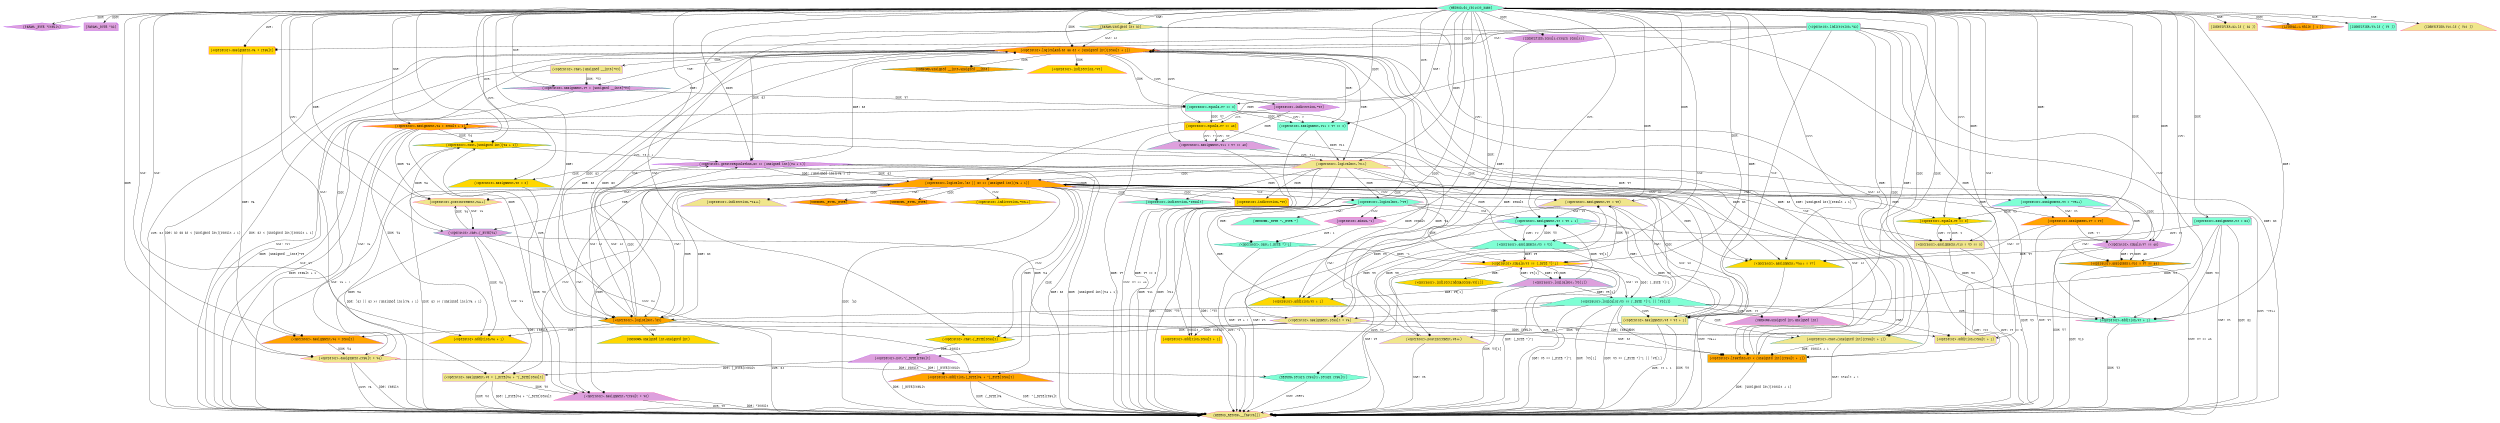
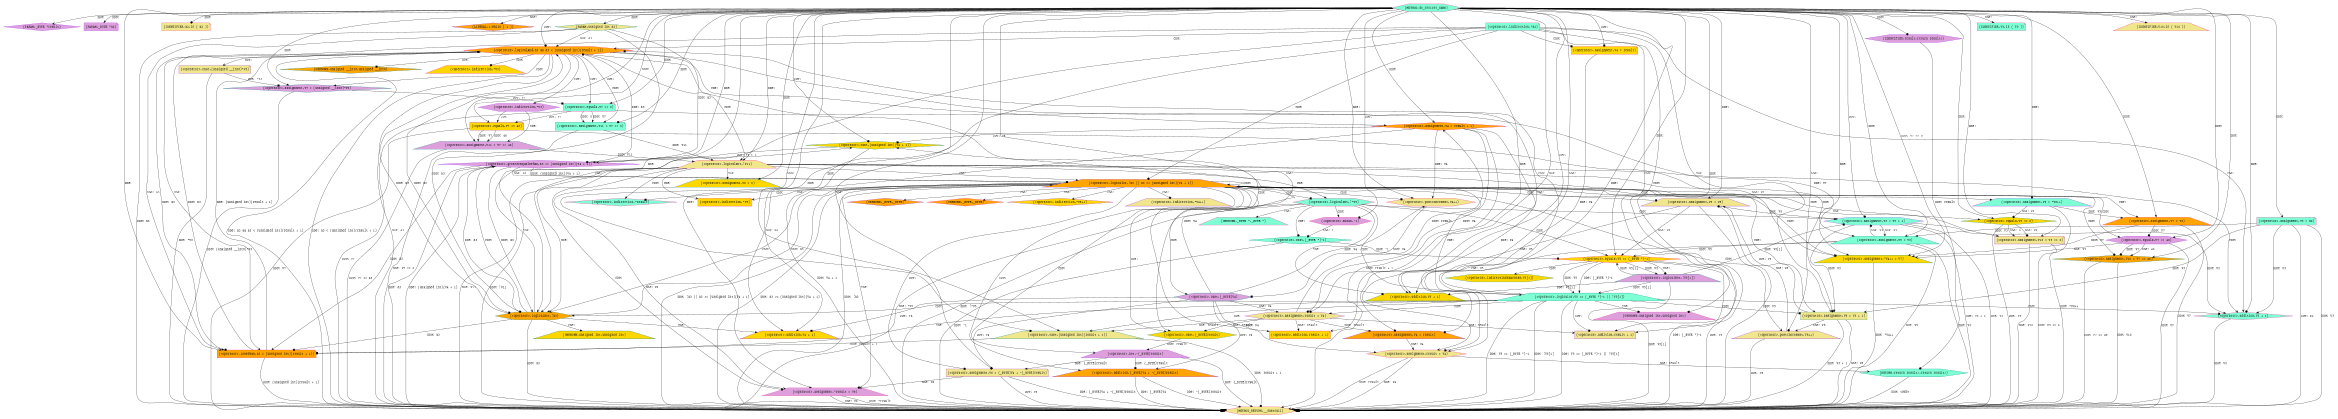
edge "(METHOD,do_rfc1035_name)" -> "(<operator>.cast,(_BYTE)v4)": removed, label "DDG:"
edge "(METHOD,do_rfc1035_name)" -> "(<operator>.assignment,*v4++ = v7)": label "DDG: " -> "DDG: v7 == 0"
node "(<operator>.lessThan,a3 < (unsigned int)(result + 1))": color teal -> deeppink
